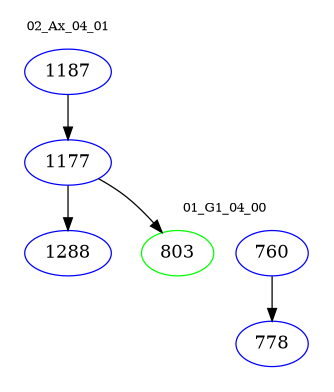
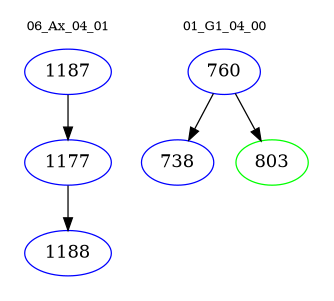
cluster "02_Ax_04_01": label "02_Ax_04_01" -> "06_Ax_04_01"
edge "1177" -> "803": now "760" -> "803"
node "1288": label "1288" -> "1188"
node "778": label "778" -> "738"
